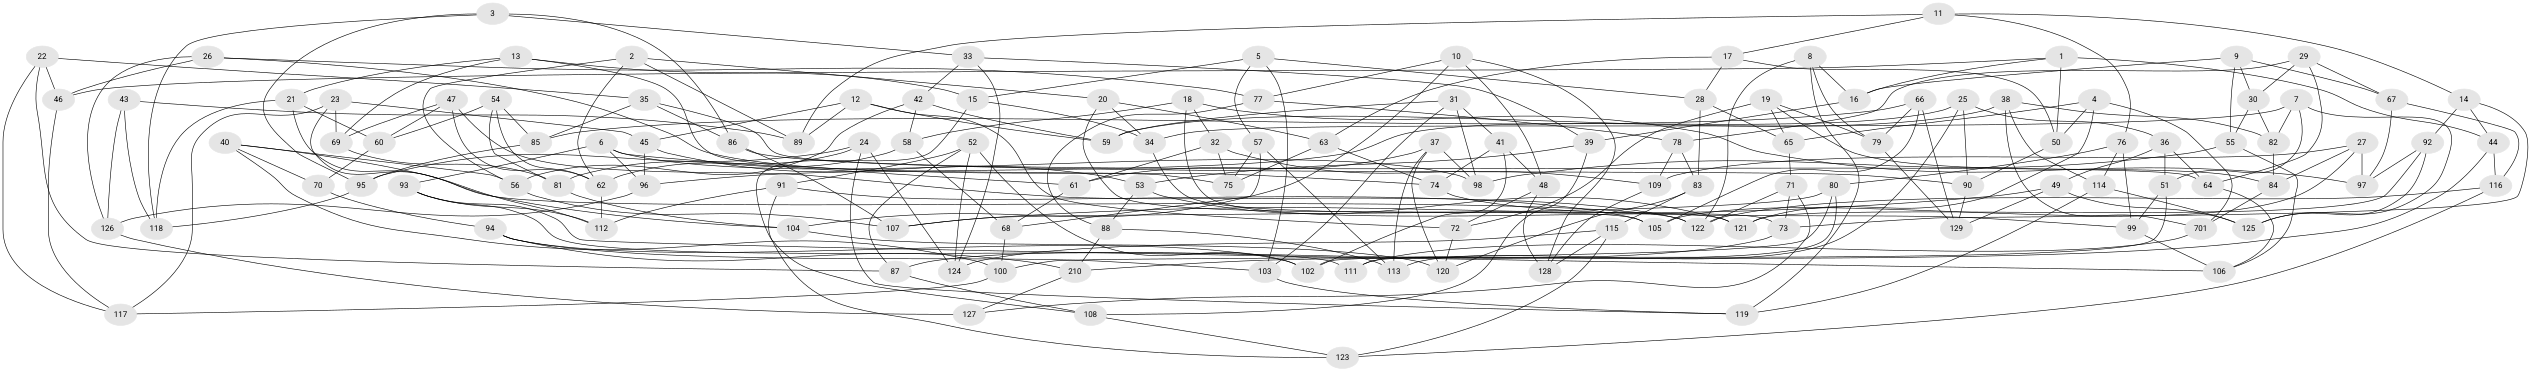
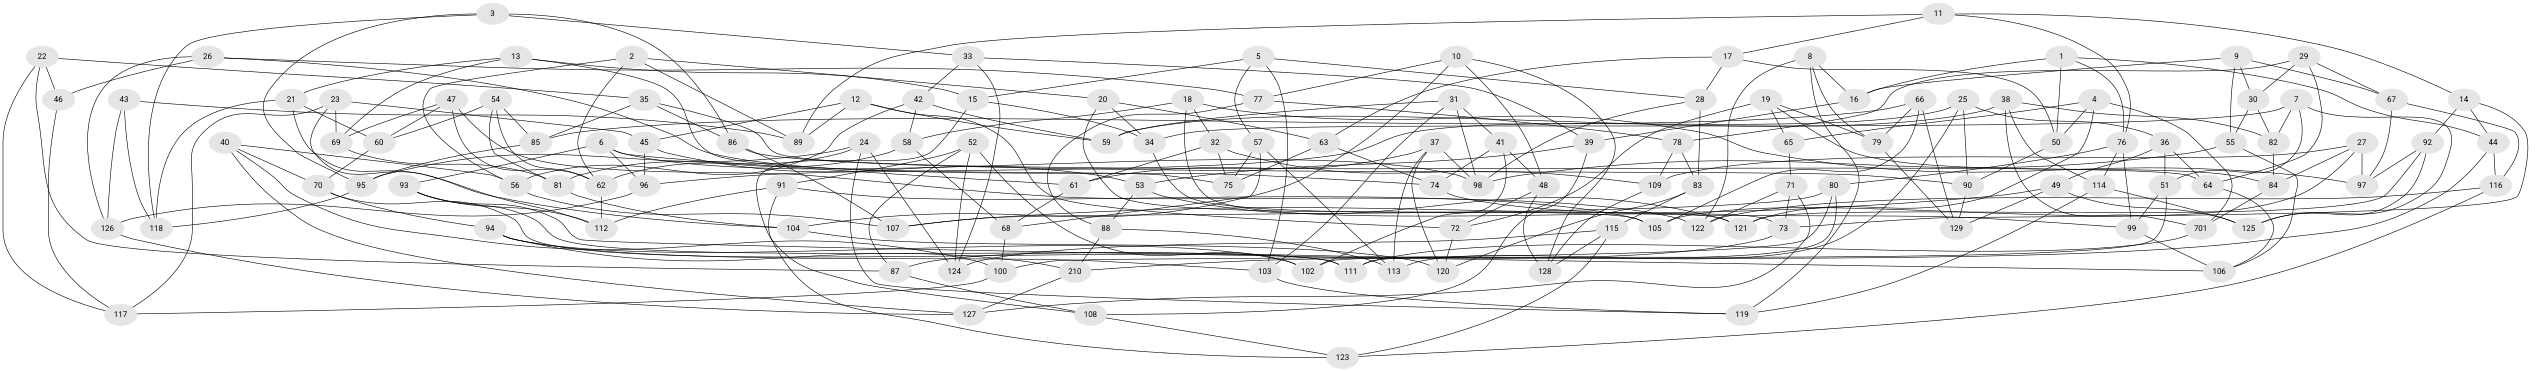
edge "1" -- "46": now "1" -- "76"
edge "28" -- "65": now "28" -- "98"
edge "40" -- "122": now "40" -- "127"
edge "70" -- "111": added
